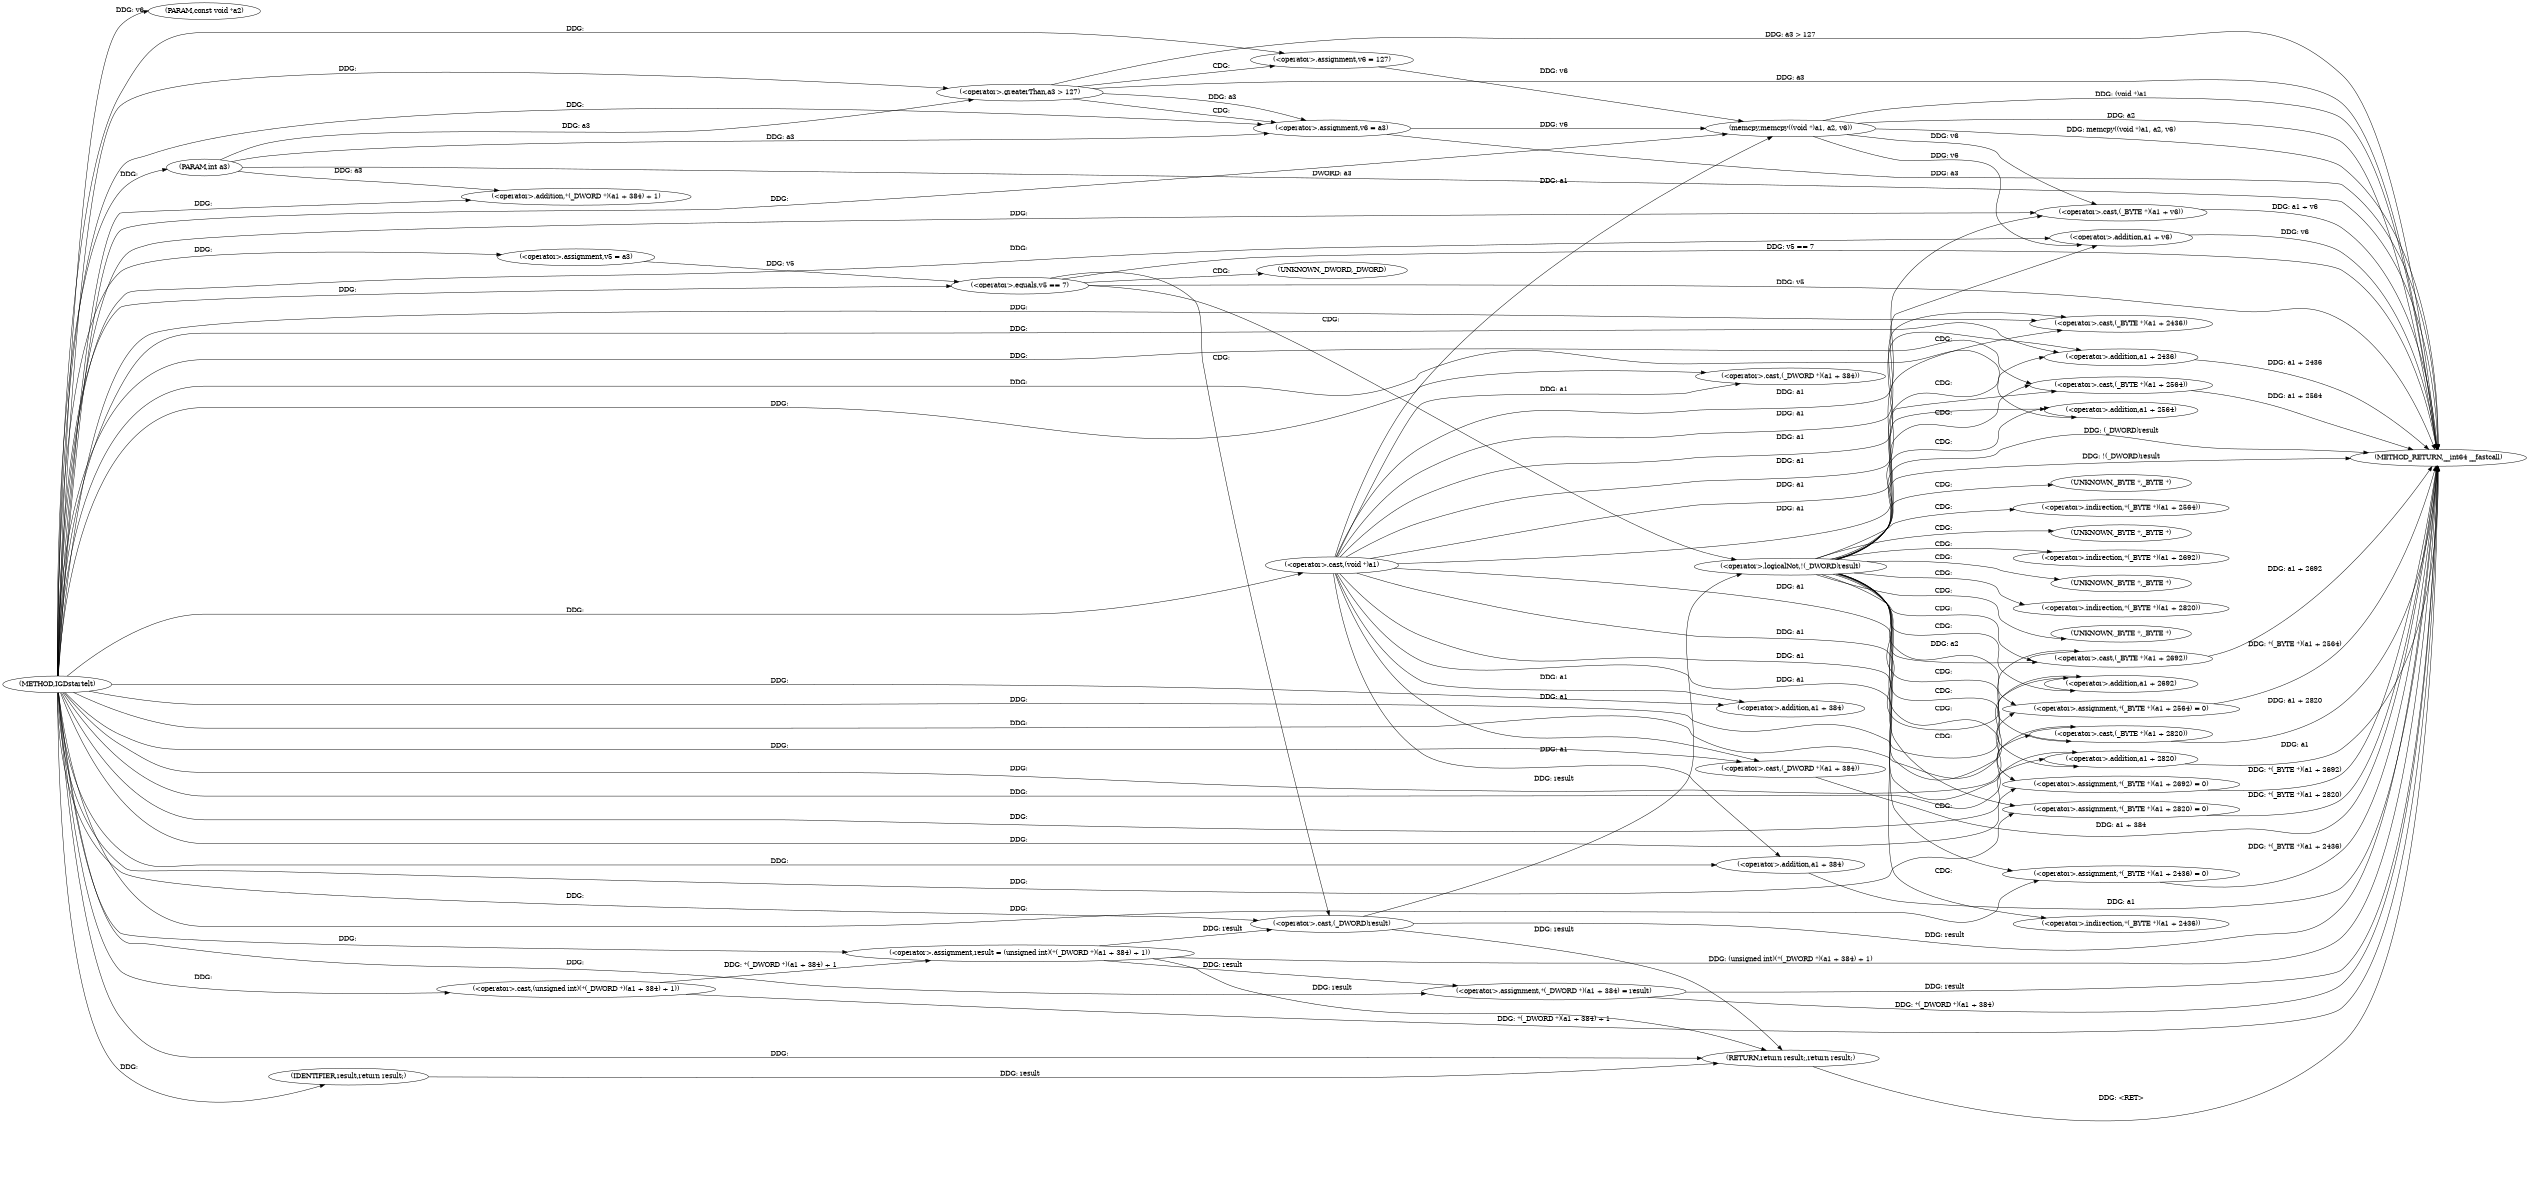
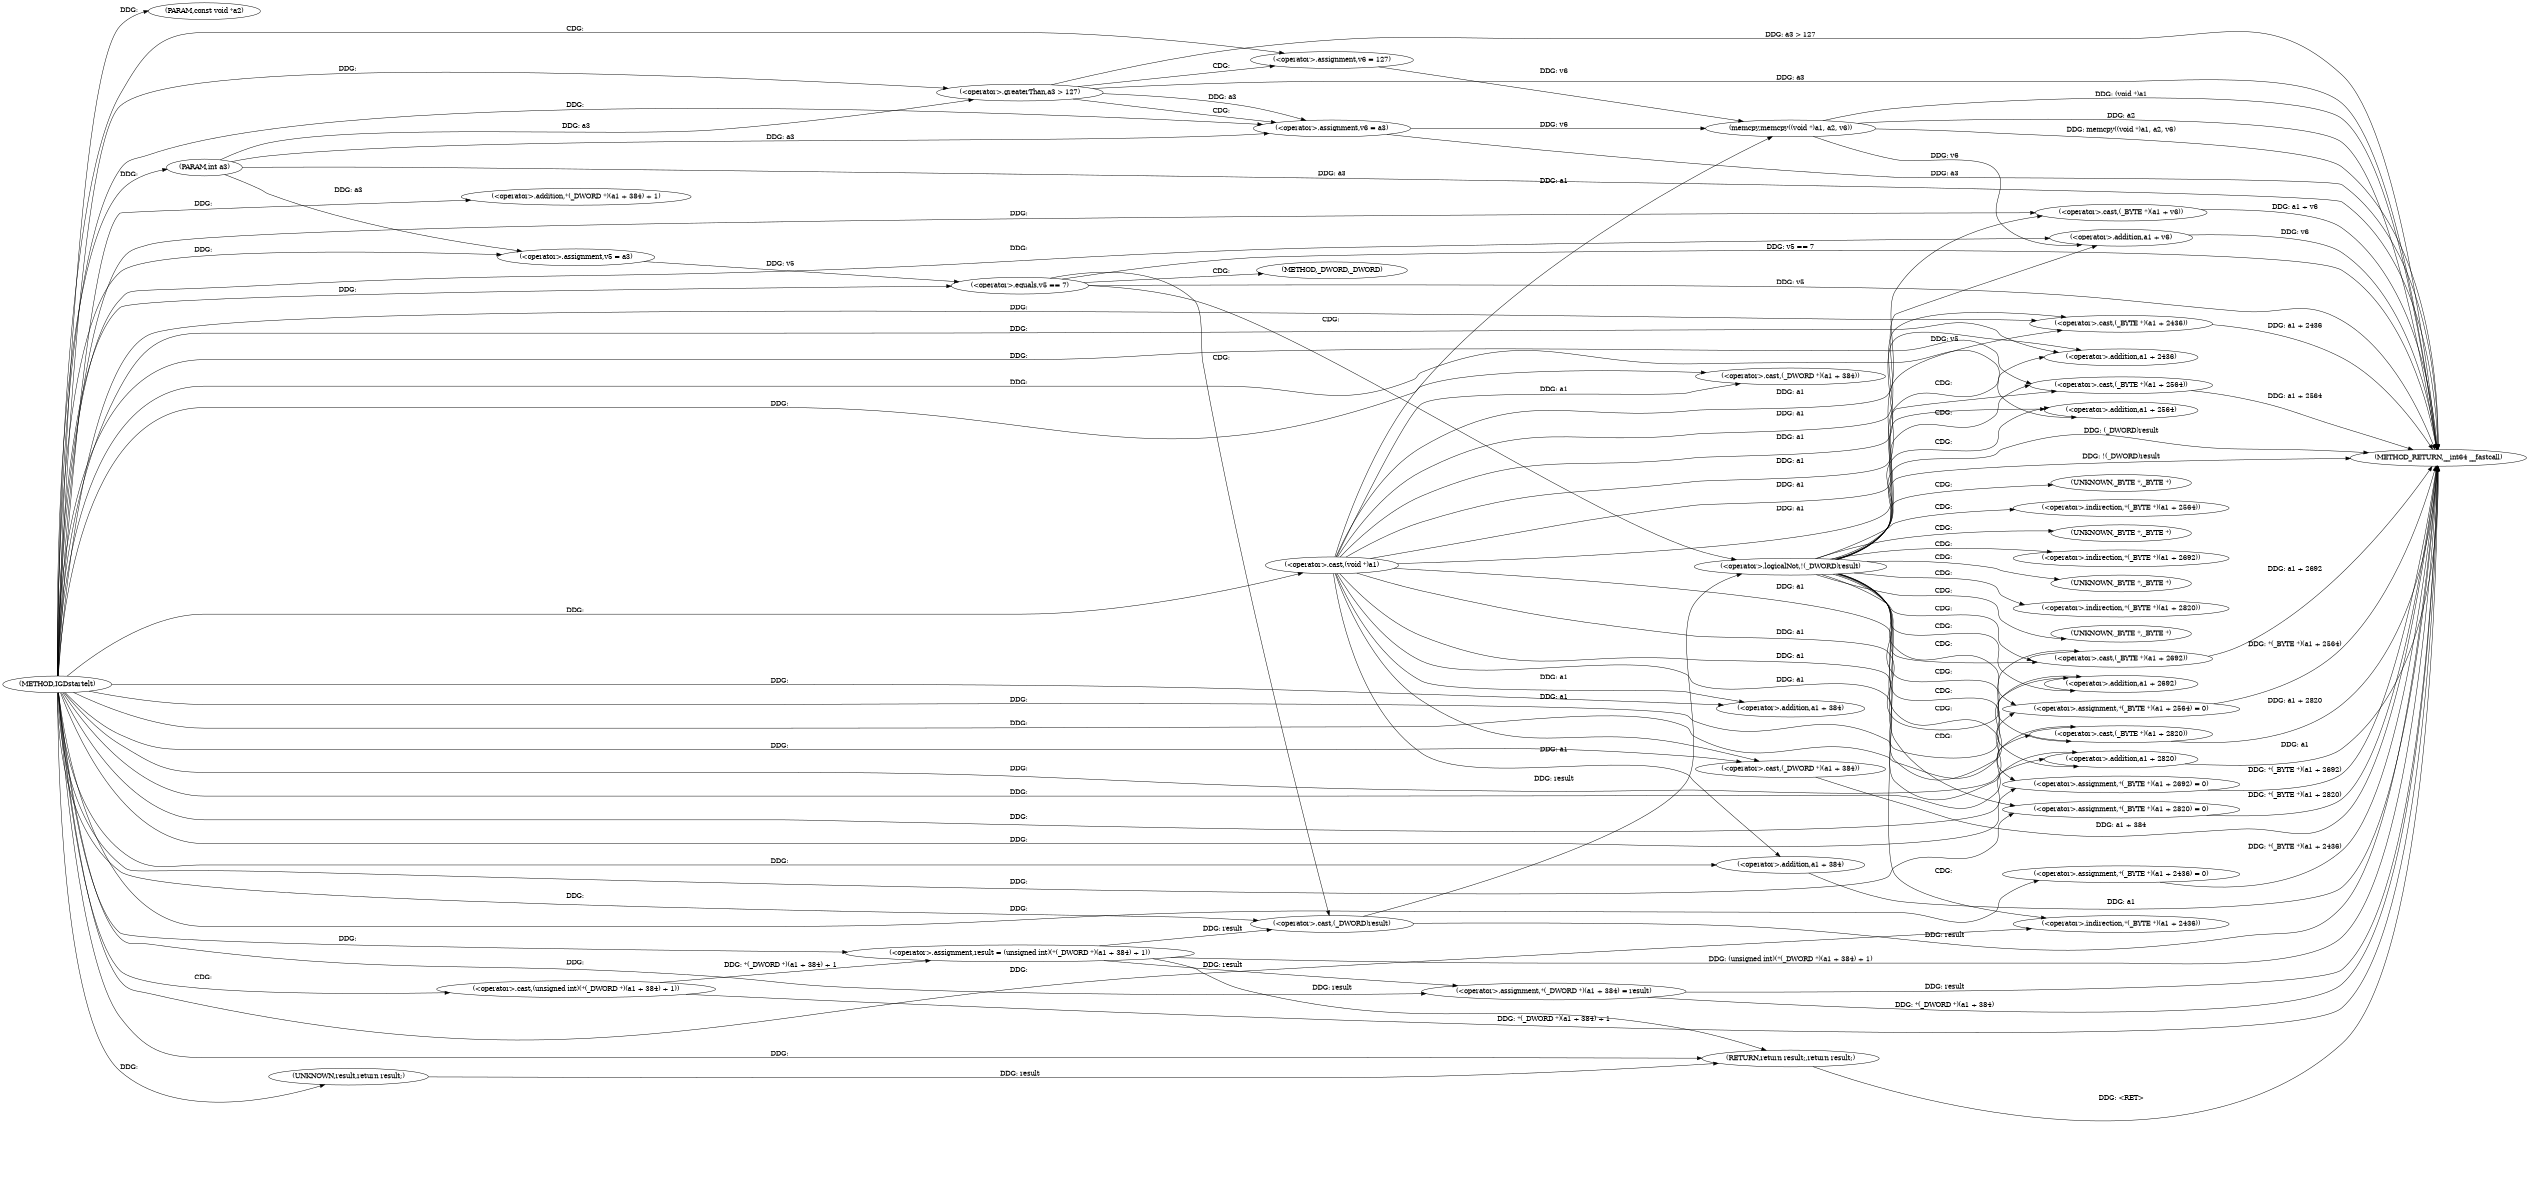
edge "(METHOD,IGDstartelt)" -> "(PARAM,const void *a2)": label "DDG: v6" -> "DDG: "
edge "(METHOD,IGDstartelt)" -> "(<operator>.assignment,v6 = 127)": label "DDG: " -> "CDG: "
edge "(memcpy,memcpy((void *)a1, a2, v6))" -> "(<operator>.cast,(_BYTE *)(a1 + v6))": removed, label "DDG: v6"
edge "(PARAM,int a3)" -> "(METHOD_RETURN,__int64 __fastcall)": label "DWORD: a3" -> "DDG: a3"
edge "(PARAM,int a3)" -> "(<operator>.addition,*(_DWORD *)(a1 + 384) + 1)": now "(PARAM,int a3)" -> "(<operator>.assignment,v5 = a3)"
edge "(METHOD,IGDstartelt)" -> "(memcpy,memcpy((void *)a1, a2, v6))": now "(METHOD,IGDstartelt)" -> "(<operator>.indirection,*(_BYTE *)(a1 + 2436))"
node "(UNKNOWN,_DWORD,_DWORD)": label "(UNKNOWN,_DWORD,_DWORD)" -> "(METHOD,_DWORD,_DWORD)"
edge "(<operator>.logicalNot,!(_DWORD)result)" -> "(<operator>.cast,(_BYTE *)(a1 + 2436))": label "CDG: " -> "DDG: v5"
edge "(<operator>.addition,a1 + 2436)" -> "(METHOD_RETURN,__int64 __fastcall)": now "(<operator>.cast,(_BYTE *)(a1 + 2436))" -> "(METHOD_RETURN,__int64 __fastcall)"
edge "(<operator>.logicalNot,!(_DWORD)result)" -> "(<operator>.assignment,*(_BYTE *)(a1 + 2564) = 0)": label "DDG: a2" -> "CDG: "
edge "(<operator>.logicalNot,!(_DWORD)result)" -> "(<operator>.assignment,*(_BYTE *)(a1 + 2436) = 0)": removed, label "CDG:"
edge "(<operator>.cast,(_DWORD)result)" -> "(RETURN,return result;,return result;)": removed, label "DDG: result"
edge "(METHOD,IGDstartelt)" -> "(<operator>.cast,(unsigned int)(*(_DWORD *)(a1 + 384) + 1))": label "DDG: " -> "CDG: "
node "(IDENTIFIER,result,return result;)": label "(IDENTIFIER,result,return result;)" -> "(UNKNOWN,result,return result;)"
